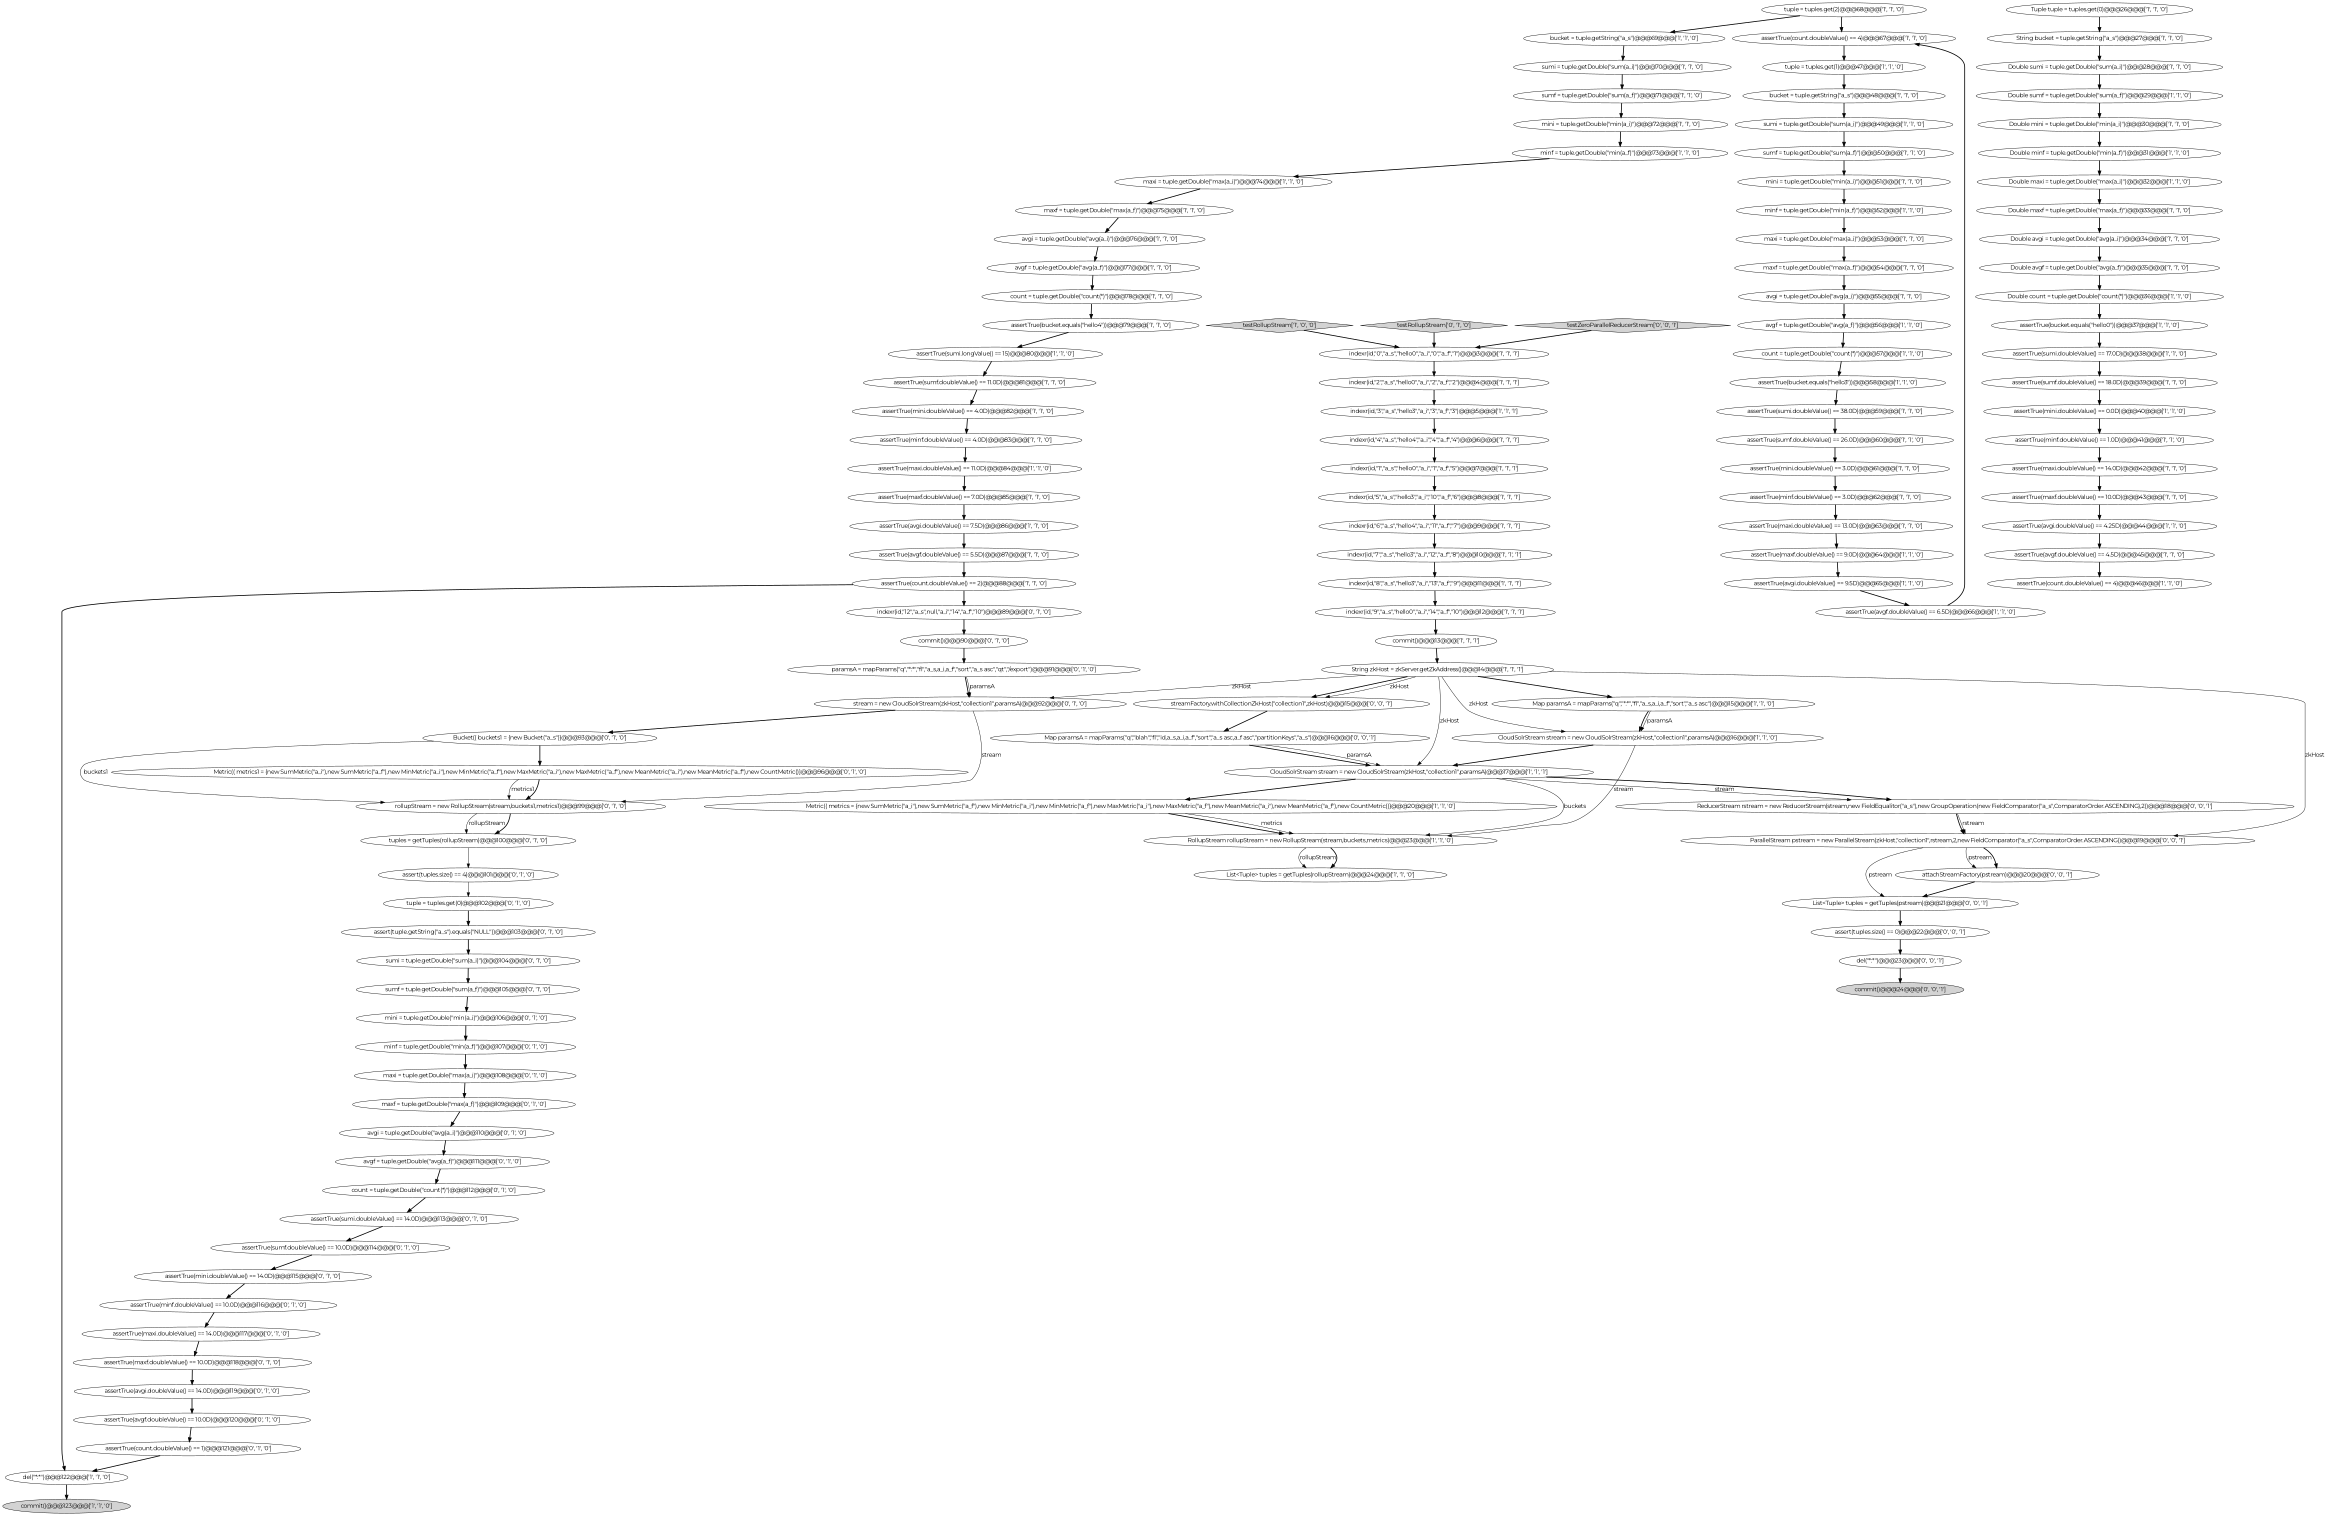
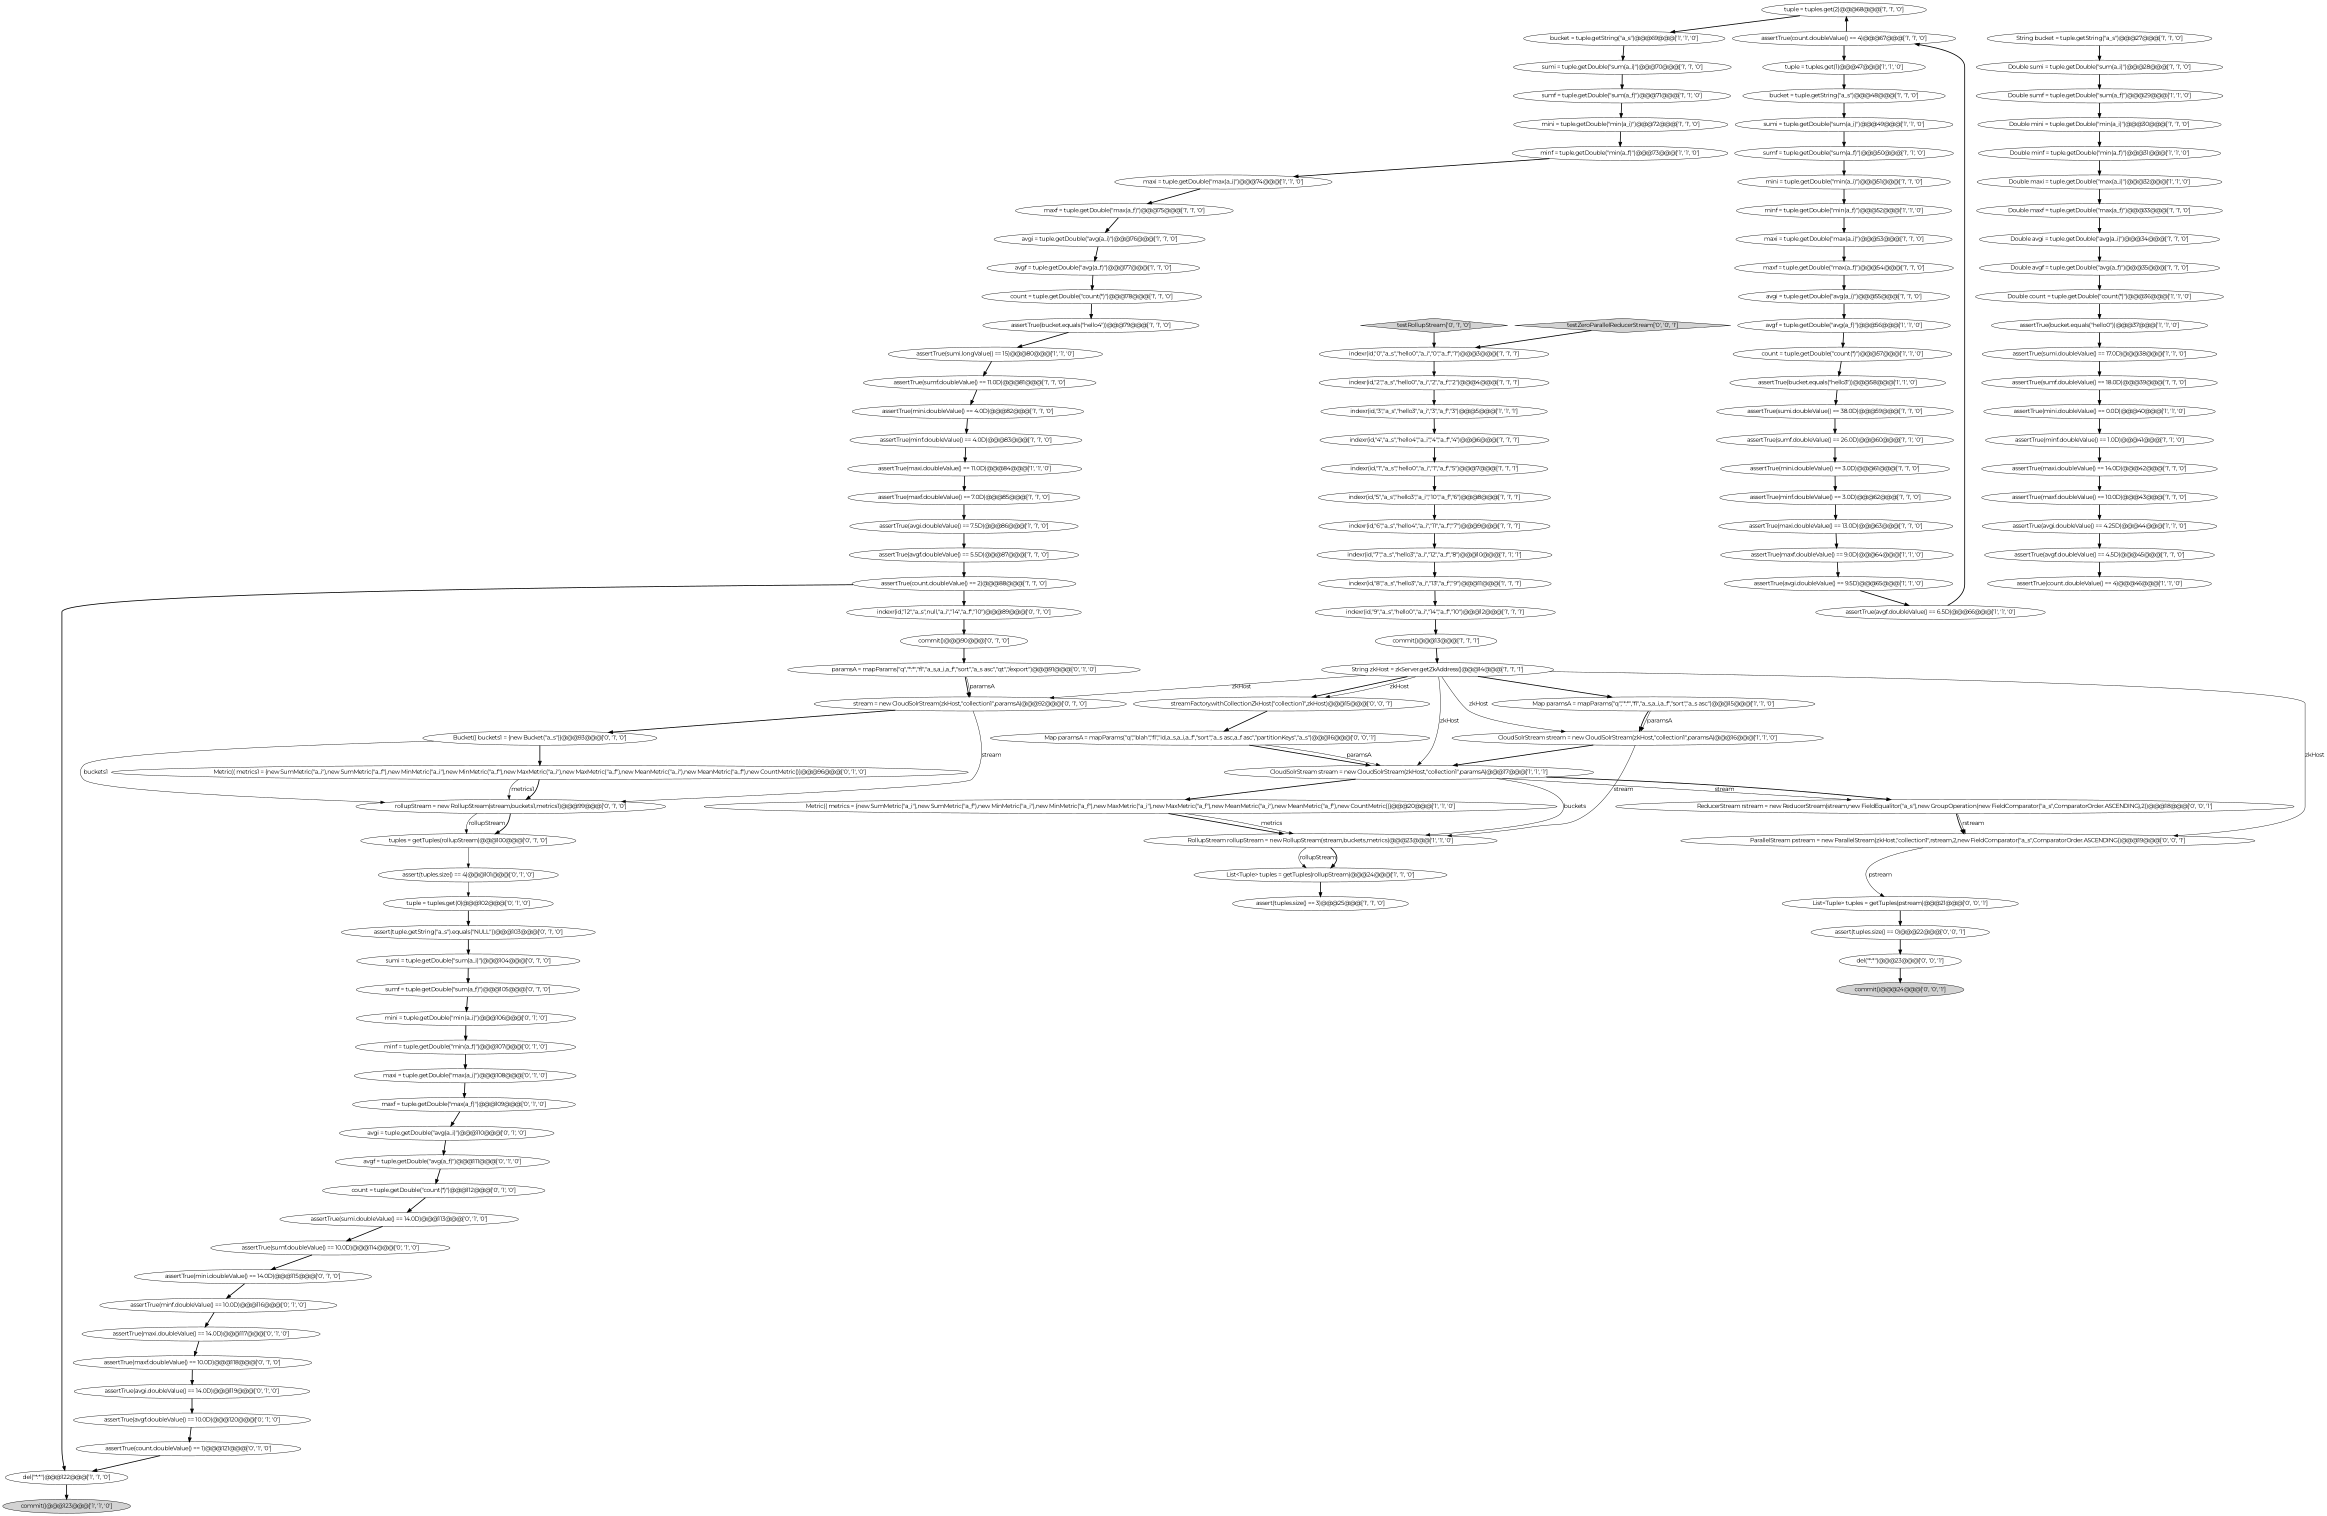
node "Tuple tuple = tuples.get(0)@@@26@@@['1', '1', '0']": removed
edge "tuple = tuples.get(2)@@@68@@@['1', '1', '0']" -> "assertTrue(count.doubleValue() == 4)@@@67@@@['1', '1', '0']": reversed
node "testRollupStream['1', '0', '0']": removed
node "attachStreamFactory(pstream)@@@20@@@['0', '0', '1']": removed
node "assert(tuples.size() == 3)@@@25@@@['1', '1', '0']": added
